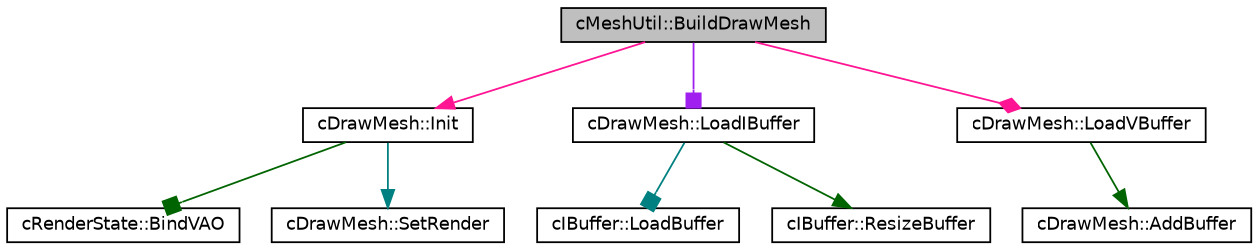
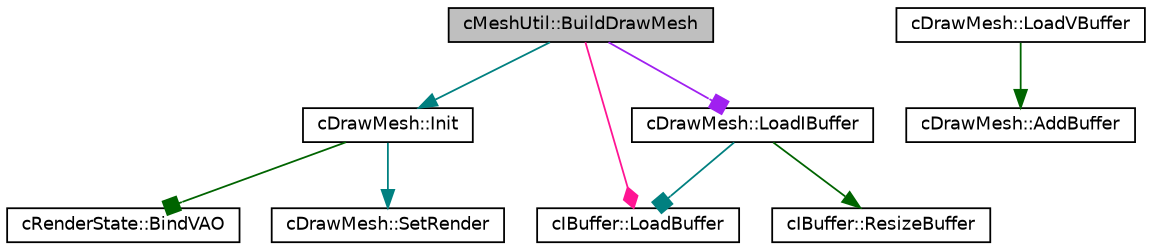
edge "cMeshUtil::BuildDrawMesh" -> "cDrawMesh::Init": color deeppink -> teal
edge "cMeshUtil::BuildDrawMesh" -> "cDrawMesh::LoadVBuffer": now "cMeshUtil::BuildDrawMesh" -> "cIBuffer::LoadBuffer"
